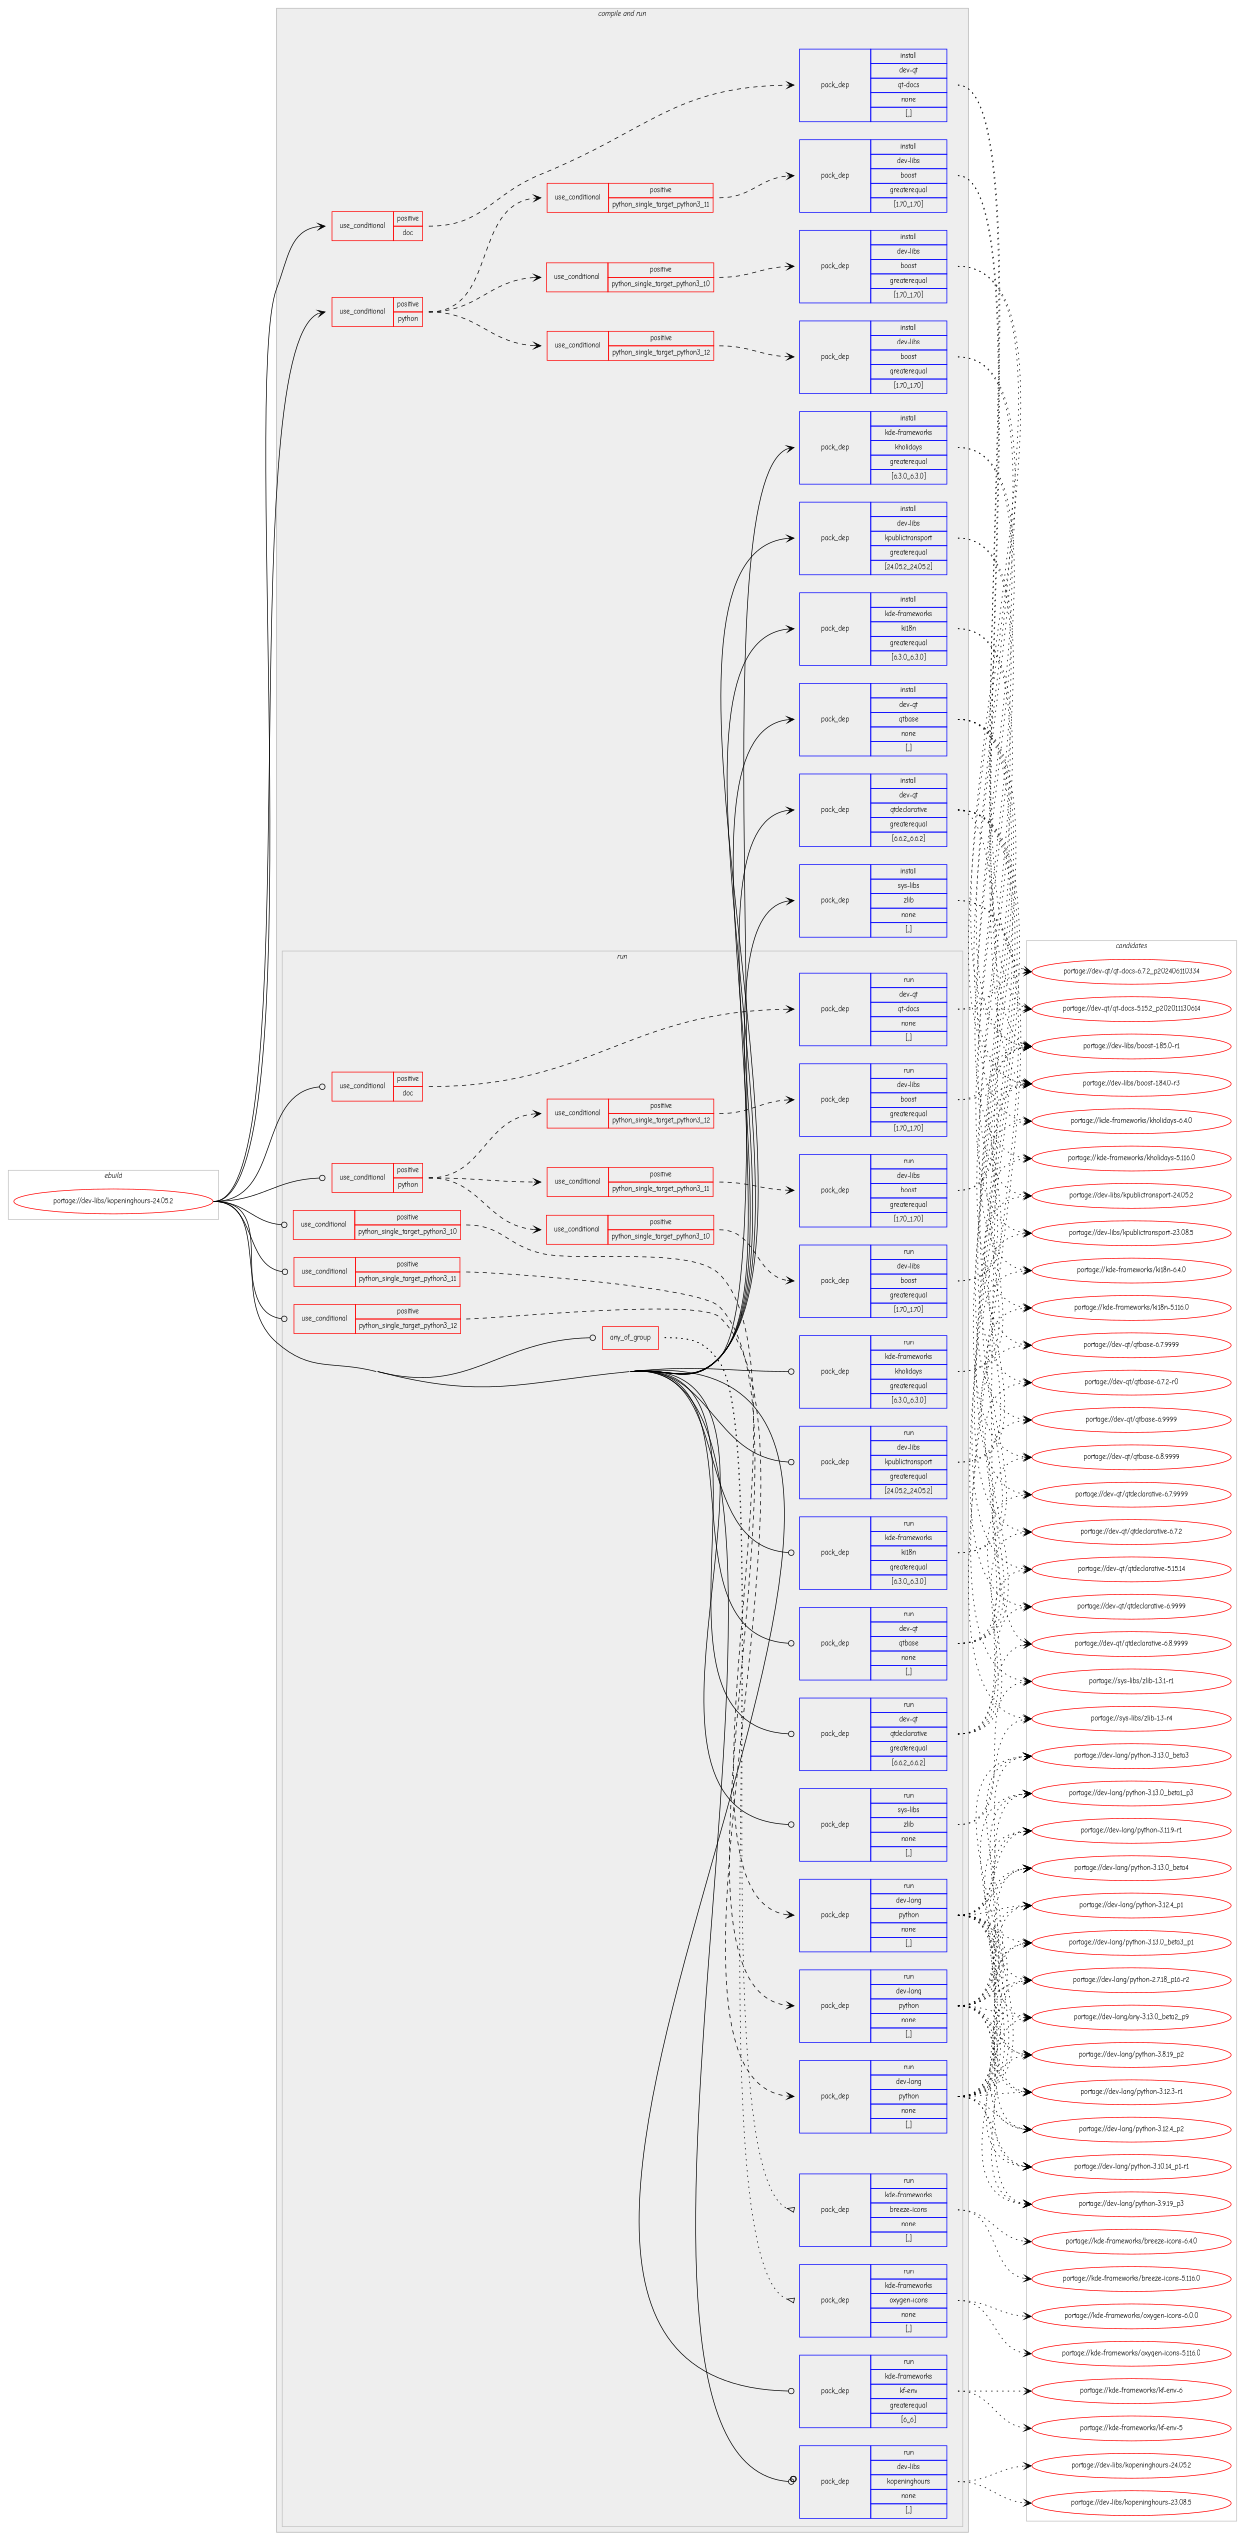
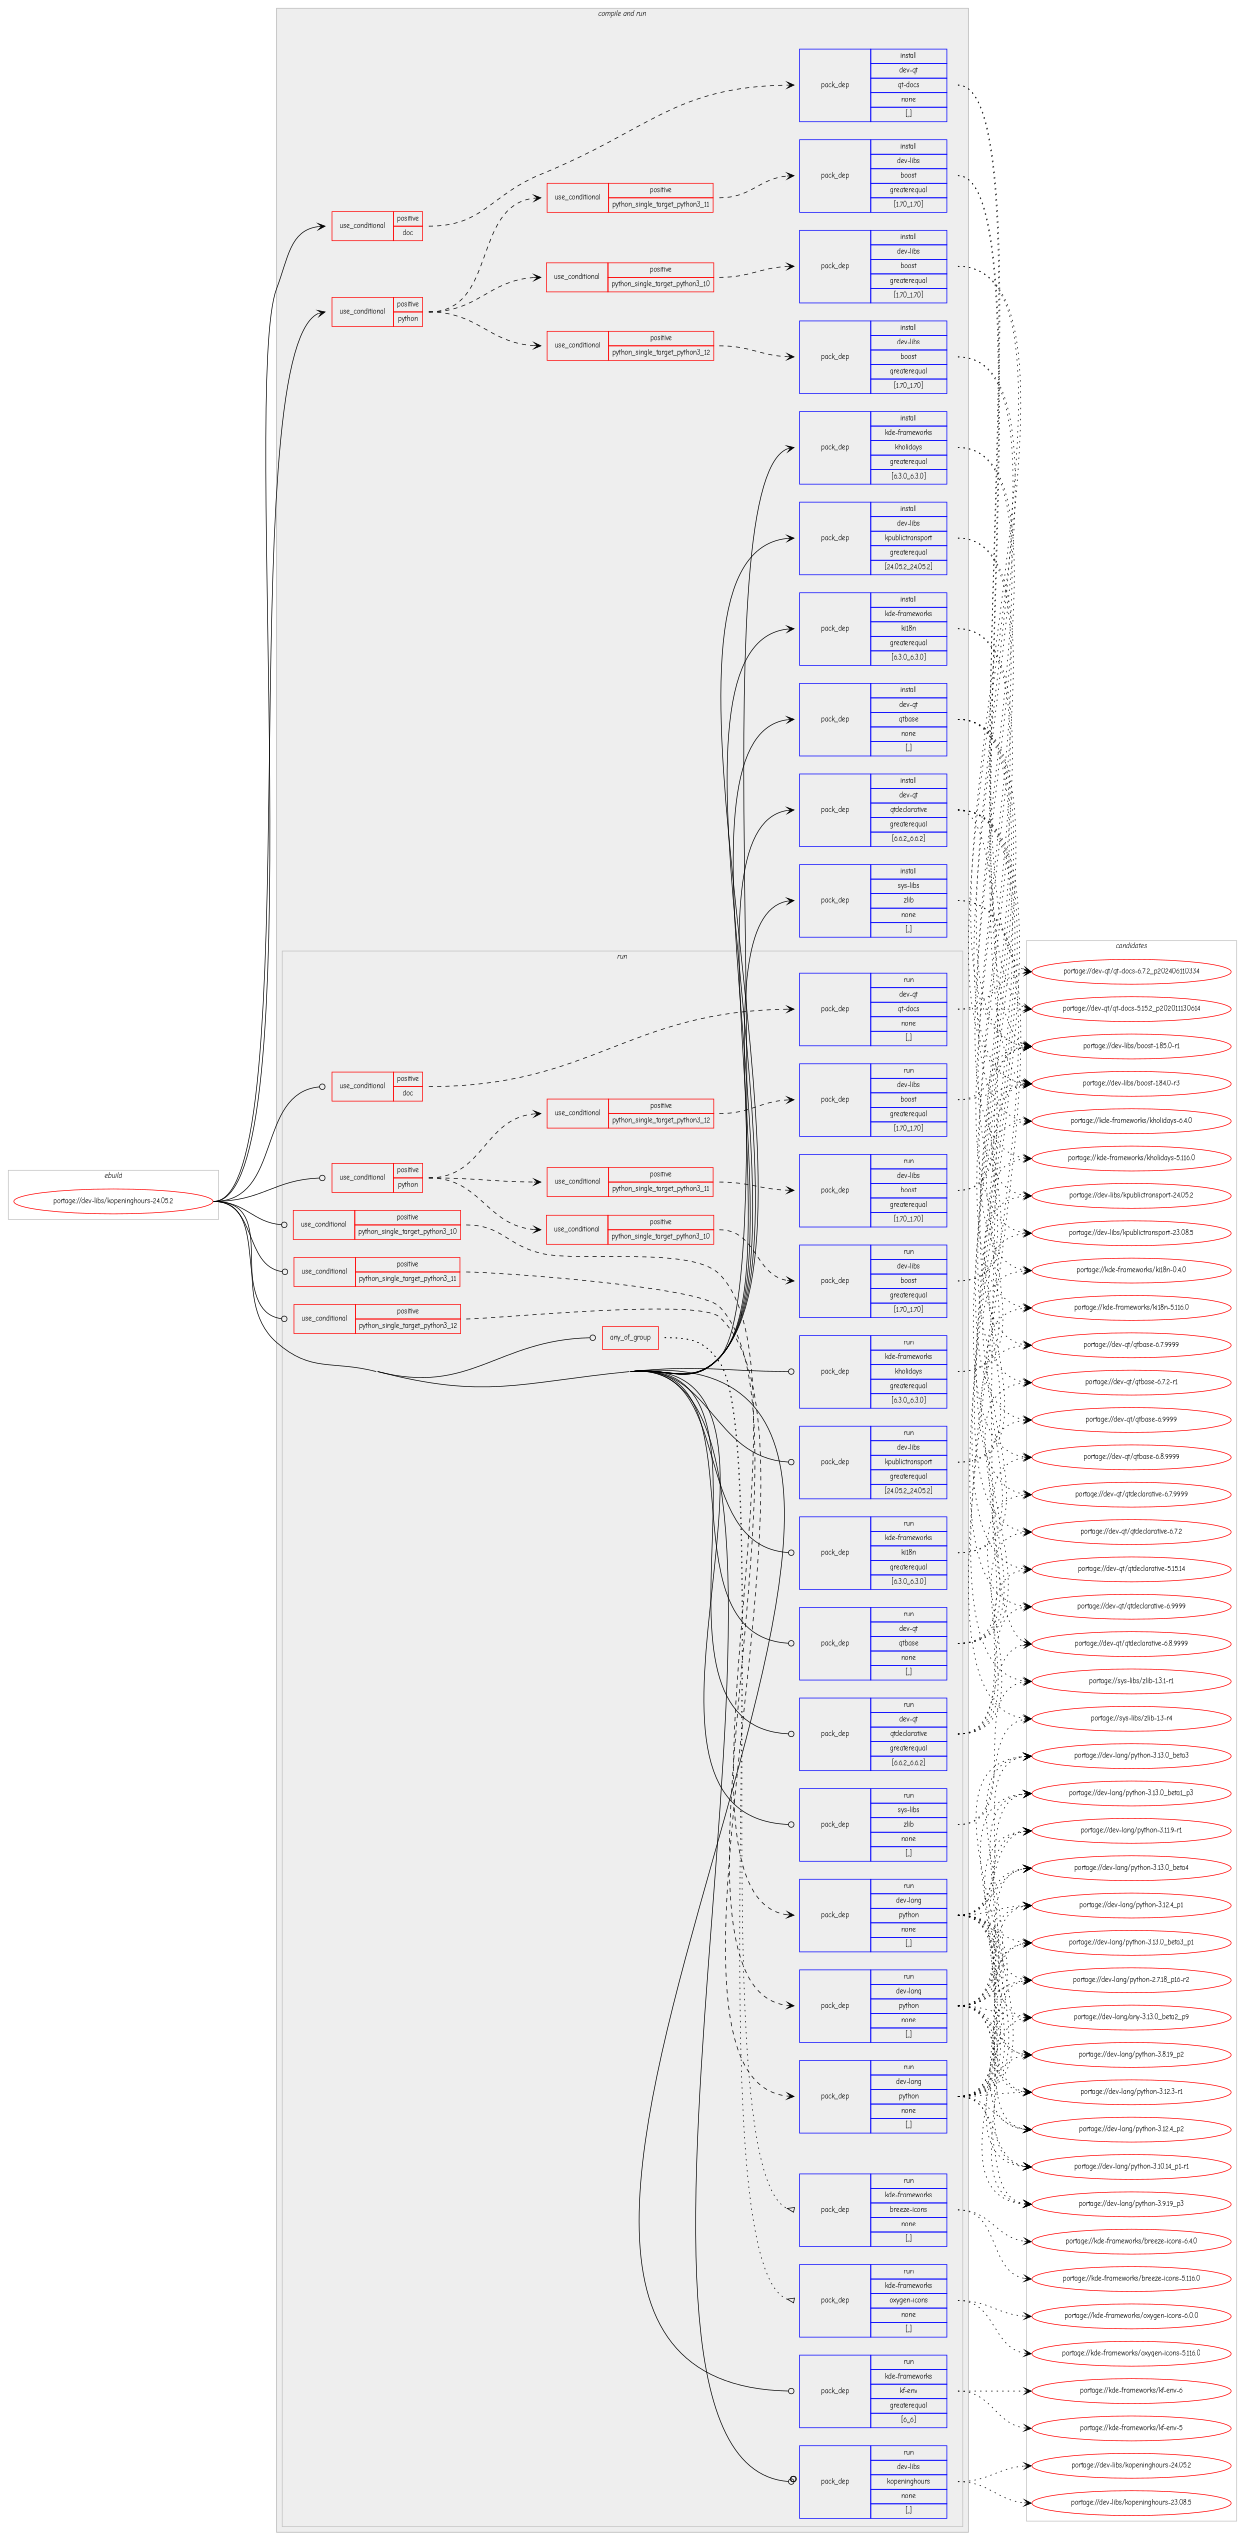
node "portage://kde-frameworks/ki18n-6.4.0": label "portage://kde-frameworks/ki18n-6.4.0" -> "portage://kde-frameworks/ki18n-0.4.0"
node "portage://dev-qt/qtbase-6.7.2-r0": label "portage://dev-qt/qtbase-6.7.2-r0" -> "portage://dev-qt/qtbase-6.7.2-r1"
